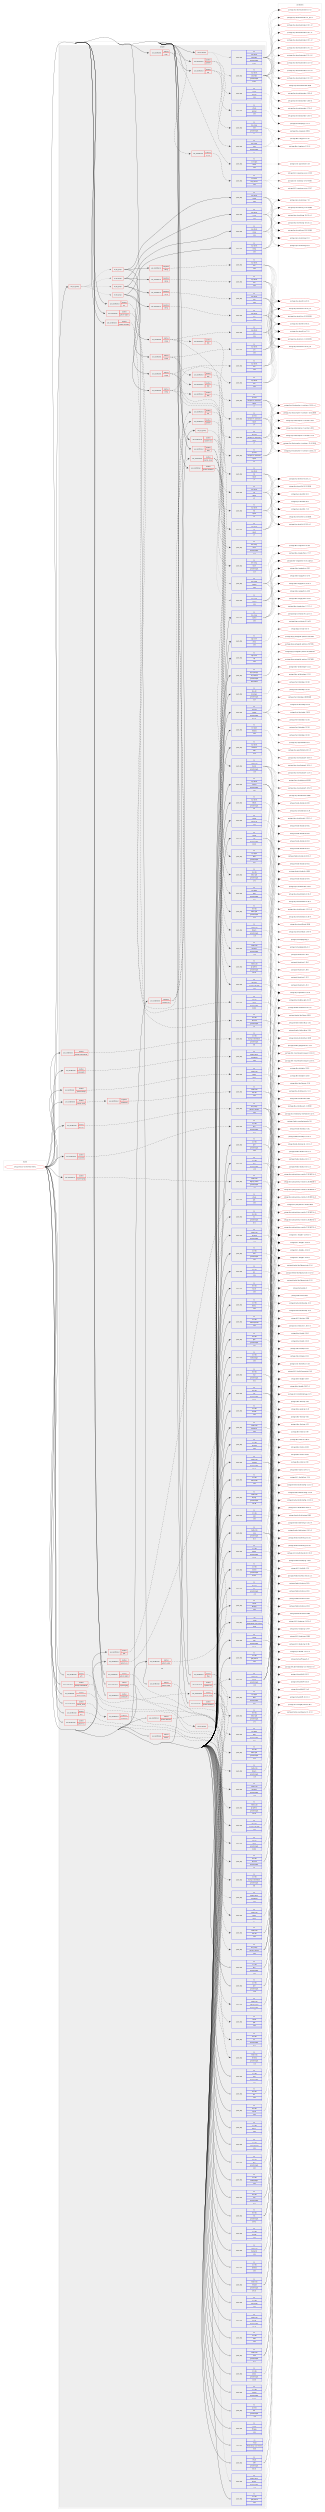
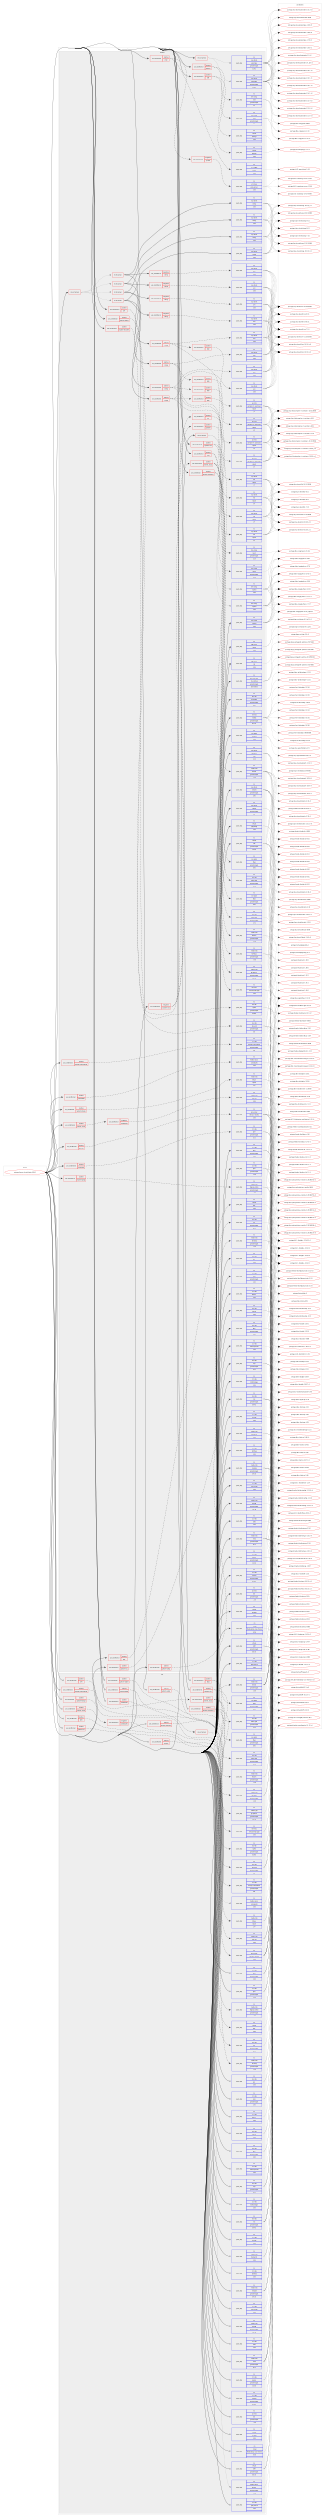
node "portage://media-libs/mesa-20.0.0_rc2": added
